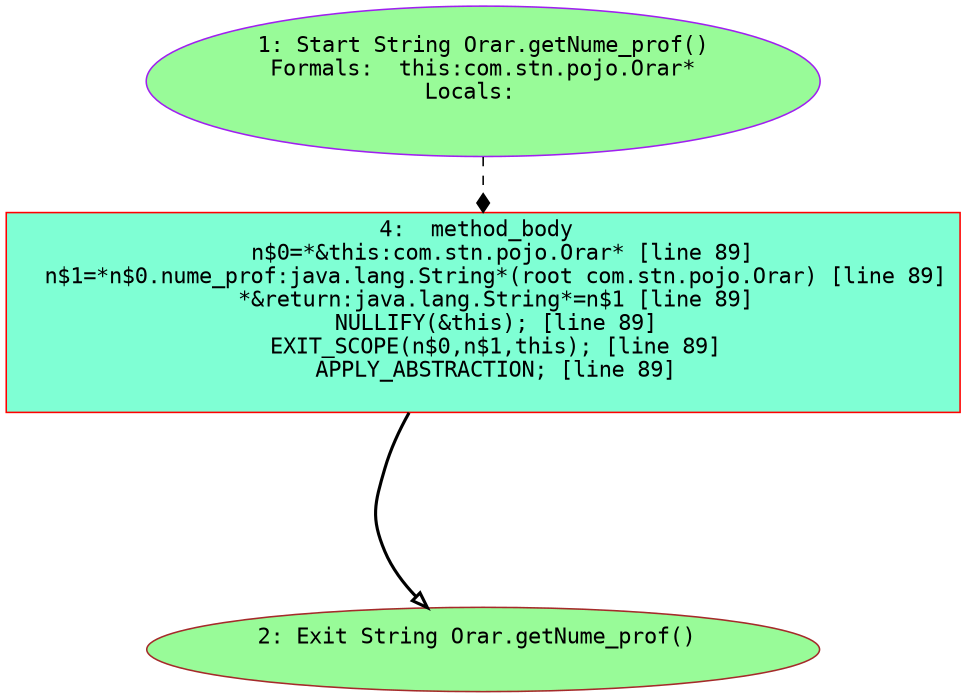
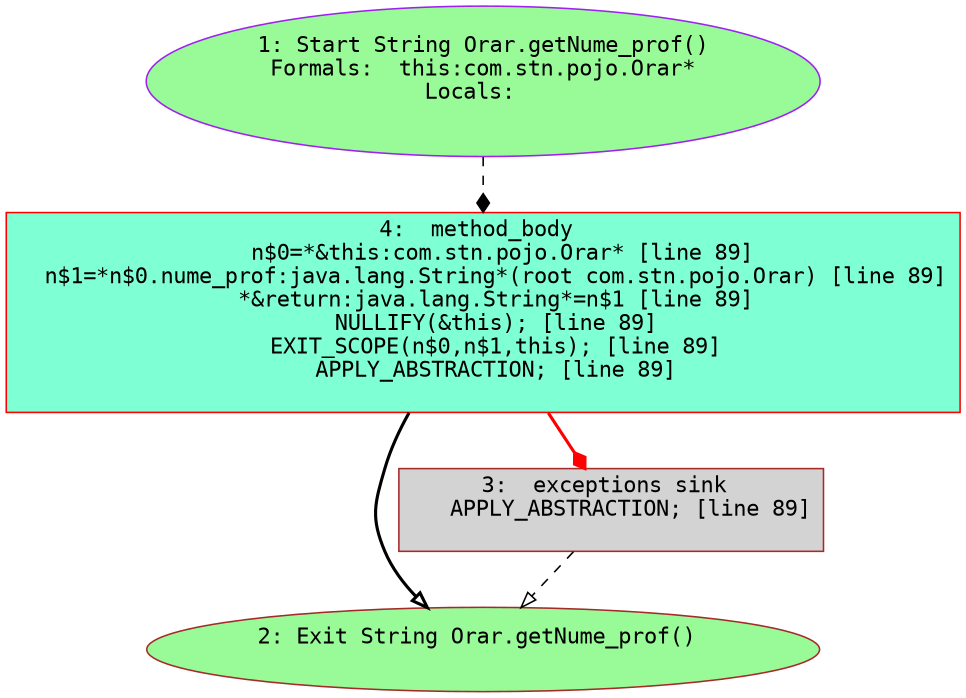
node "3:  exceptions sink APPLY_ABSTRACTION; [line 89]": added
